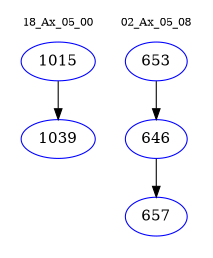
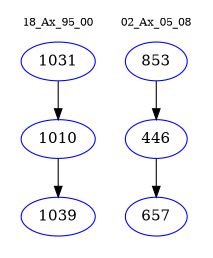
cluster "18_Ax_05_00": label "18_Ax_05_00" -> "18_Ax_95_00"
node "1015": label "1015" -> "1010"
node "1031": added
node "653": label "653" -> "853"
node "646": label "646" -> "446"
